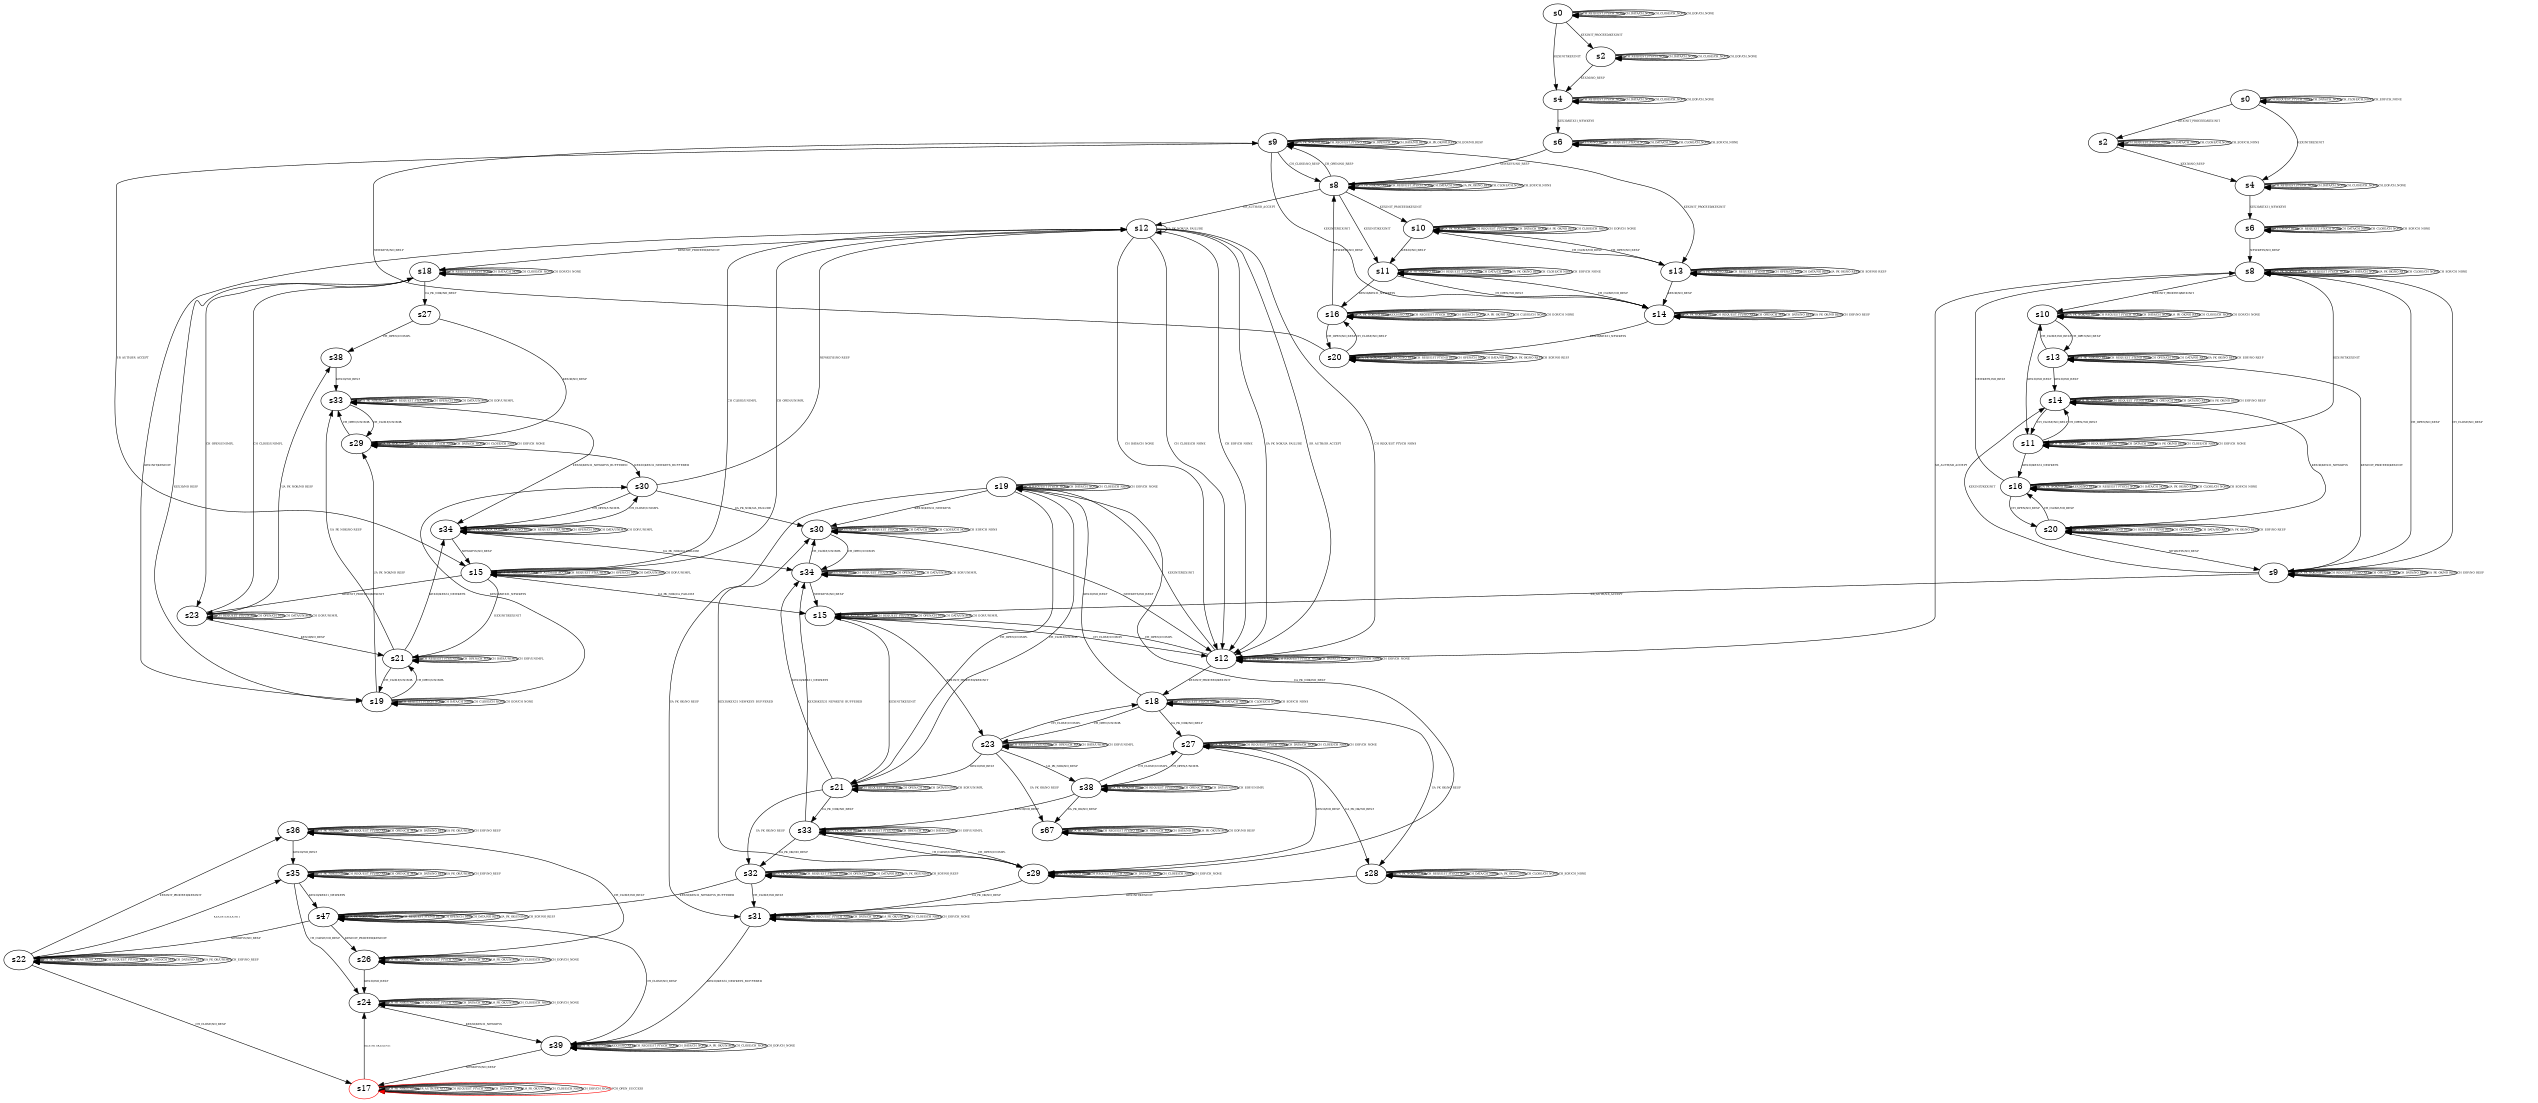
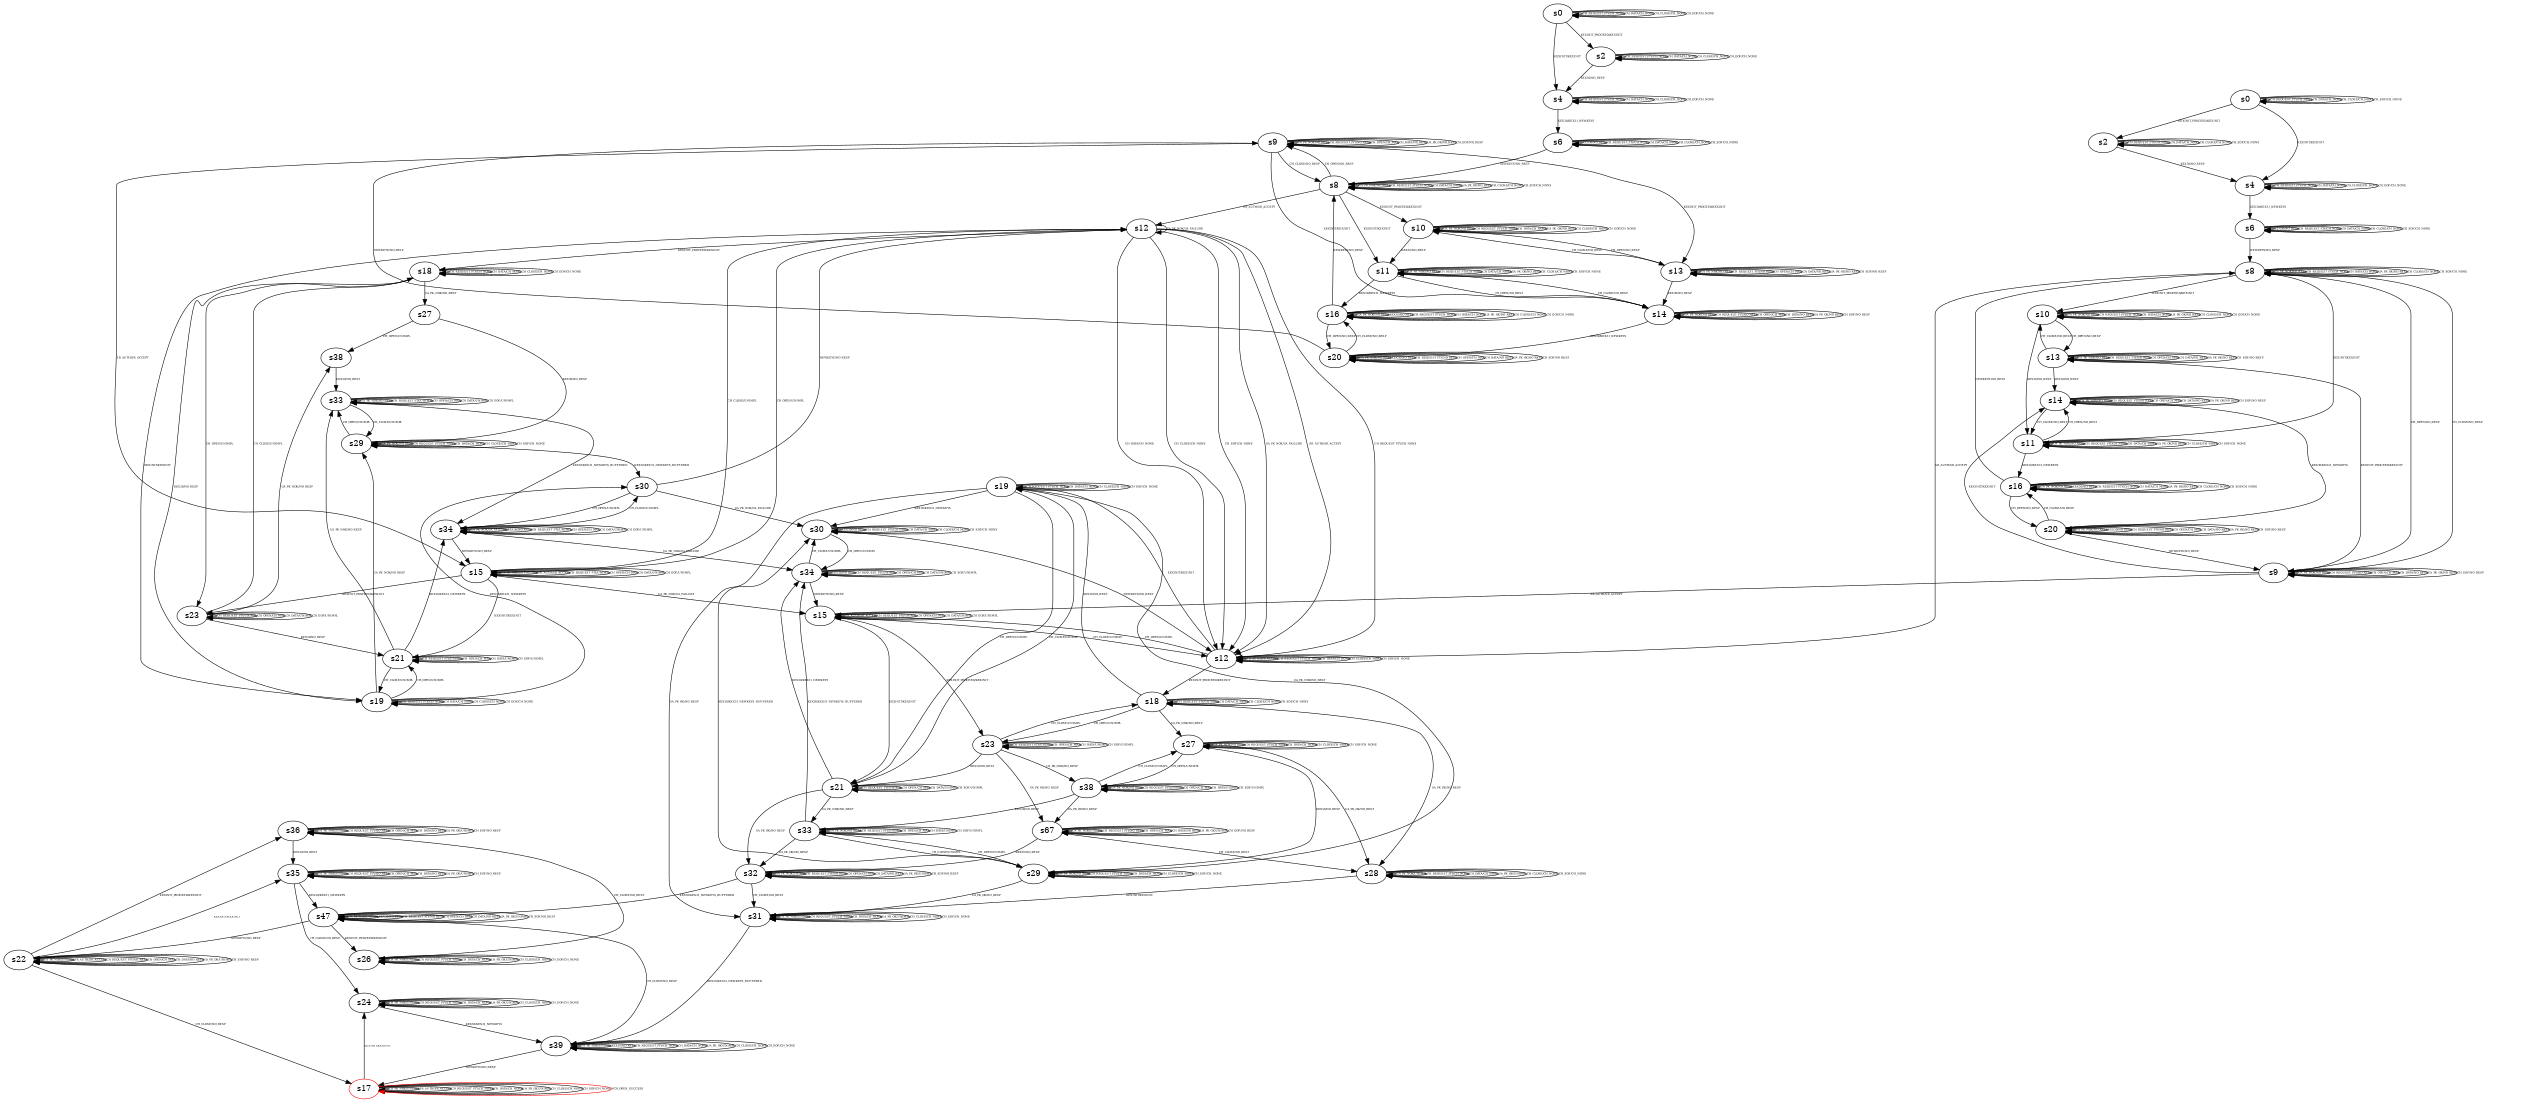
edge "s67" -> "s28": added, label "CH_CLOSE/NO_RESP"
edge "s67" -> "s32": added, label "KEX30/NO_RESP"
edge "s26" -> "s24": removed, label "KEX30/NO_RESP"
